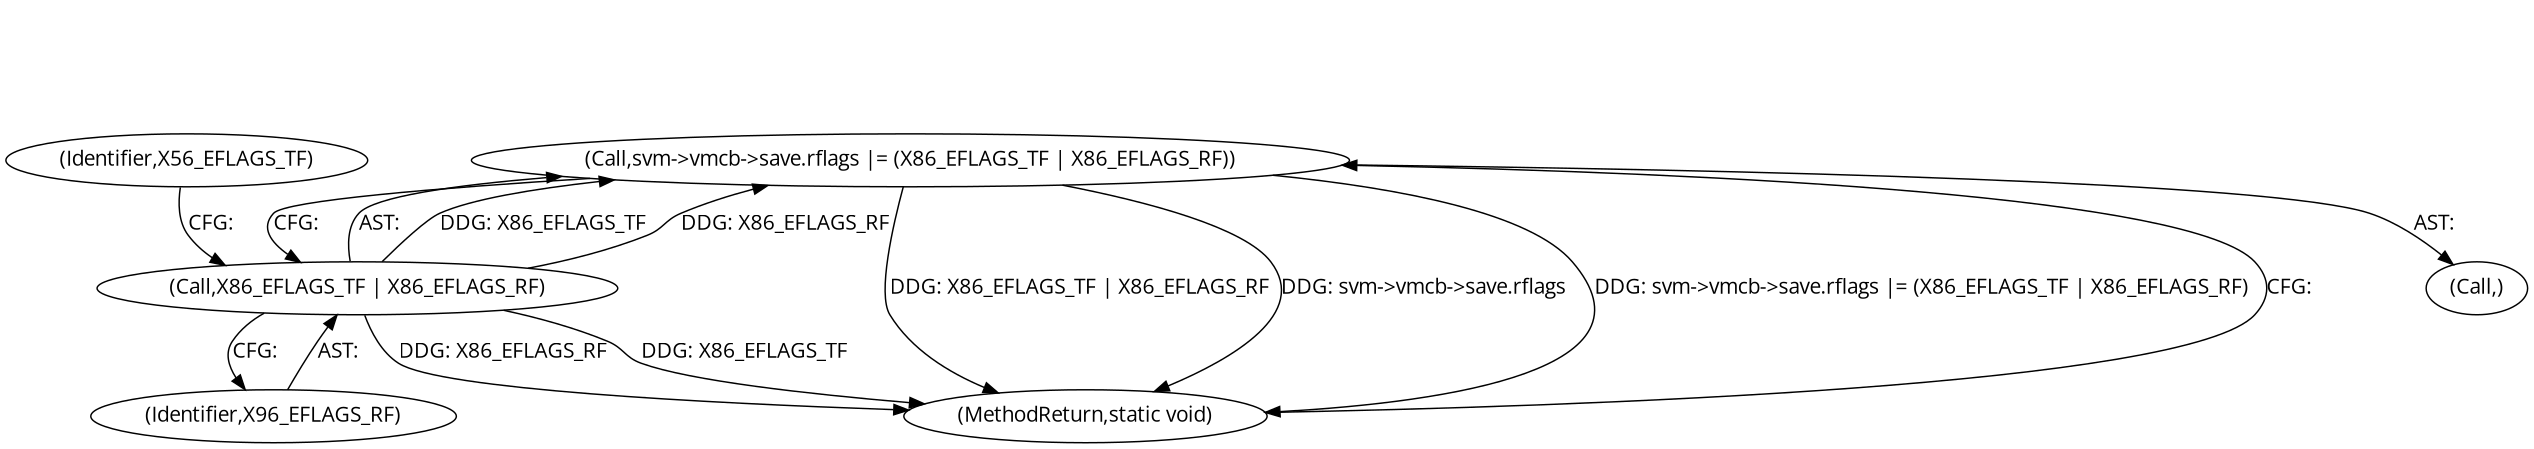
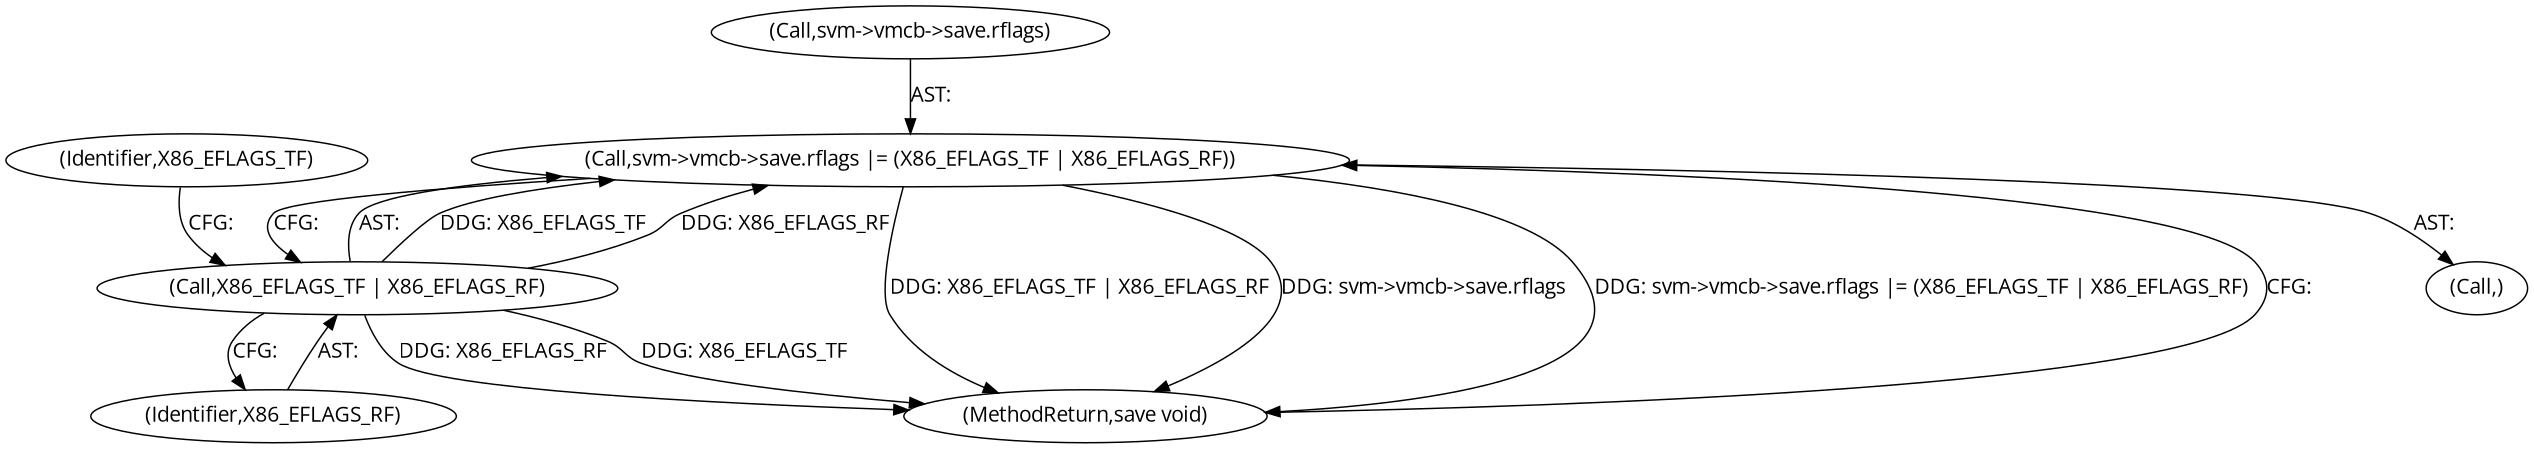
node "(Call,svm->vmcb->save.rflags)": added
node "(Identifier,X56_EFLAGS_TF)": label "(Identifier,X56_EFLAGS_TF)" -> "(Identifier,X86_EFLAGS_TF)"
node "(Identifier,X96_EFLAGS_RF)": label "(Identifier,X96_EFLAGS_RF)" -> "(Identifier,X86_EFLAGS_RF)"
node "(MethodReturn,static void)": label "(MethodReturn,static void)" -> "(MethodReturn,save void)"
